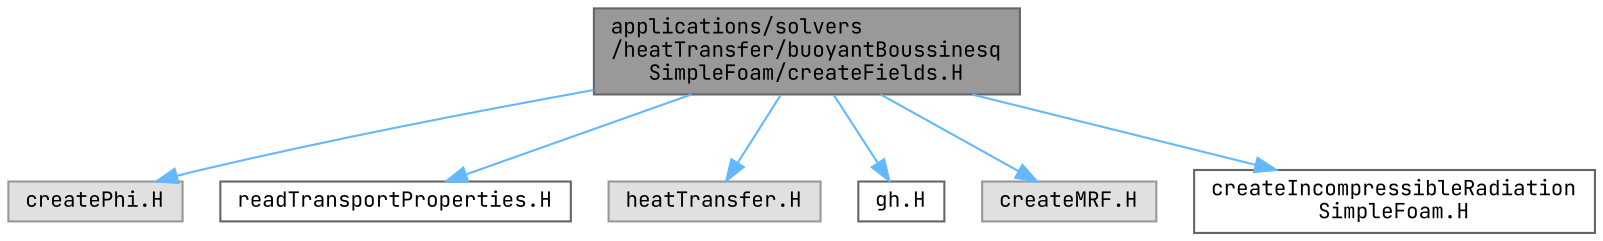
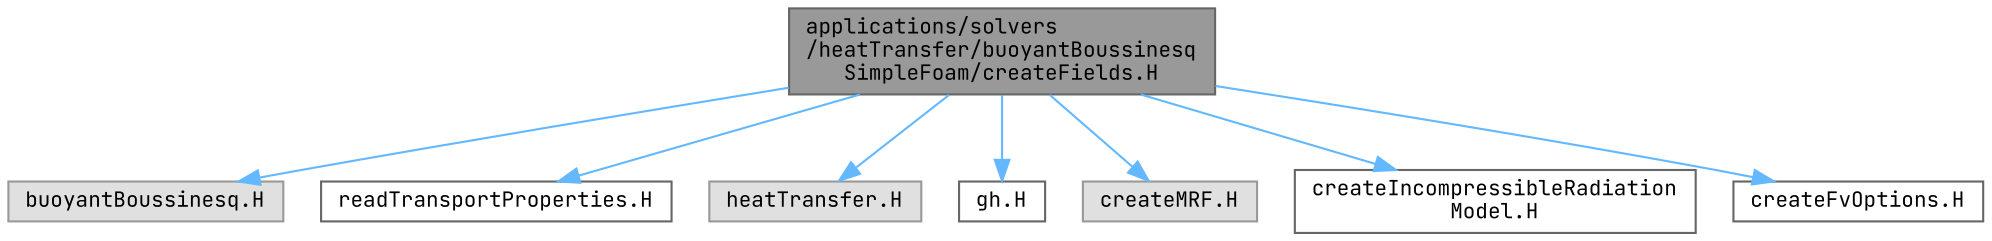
node "createPhi.H": label "createPhi.H" -> "buoyantBoussinesq.H"
node "createIncompressibleRadiation SimpleFoam.H": label "createIncompressibleRadiation SimpleFoam.H" -> "createIncompressibleRadiation Model.H"
node "createFvOptions.H": added
